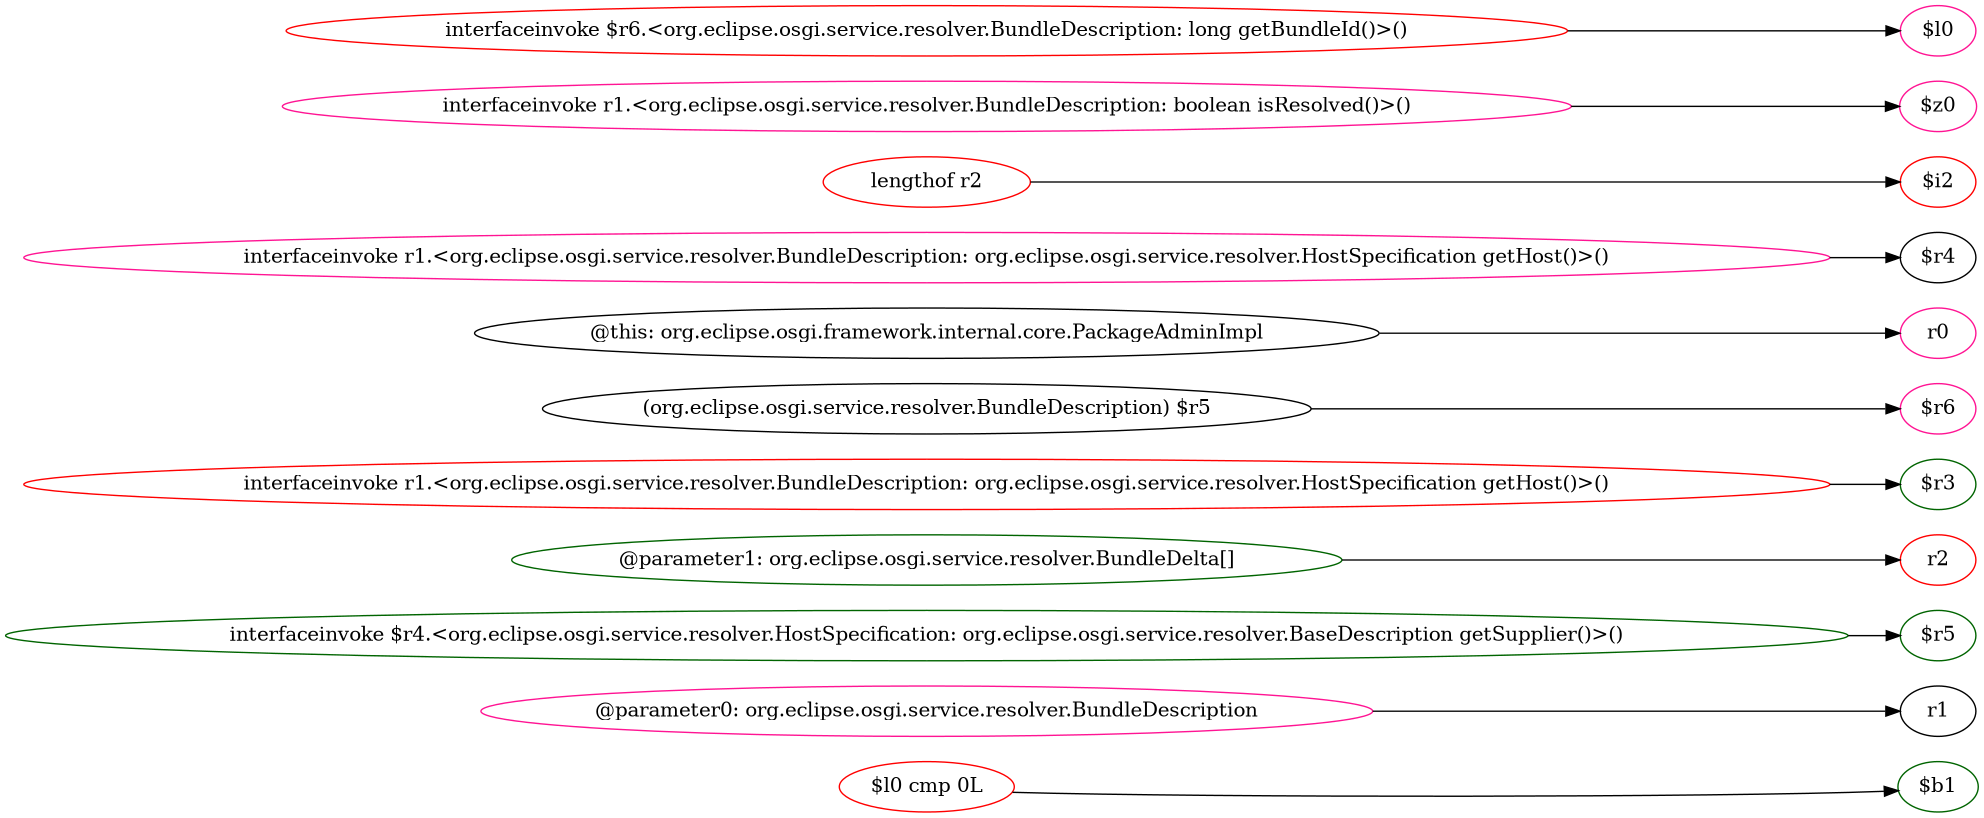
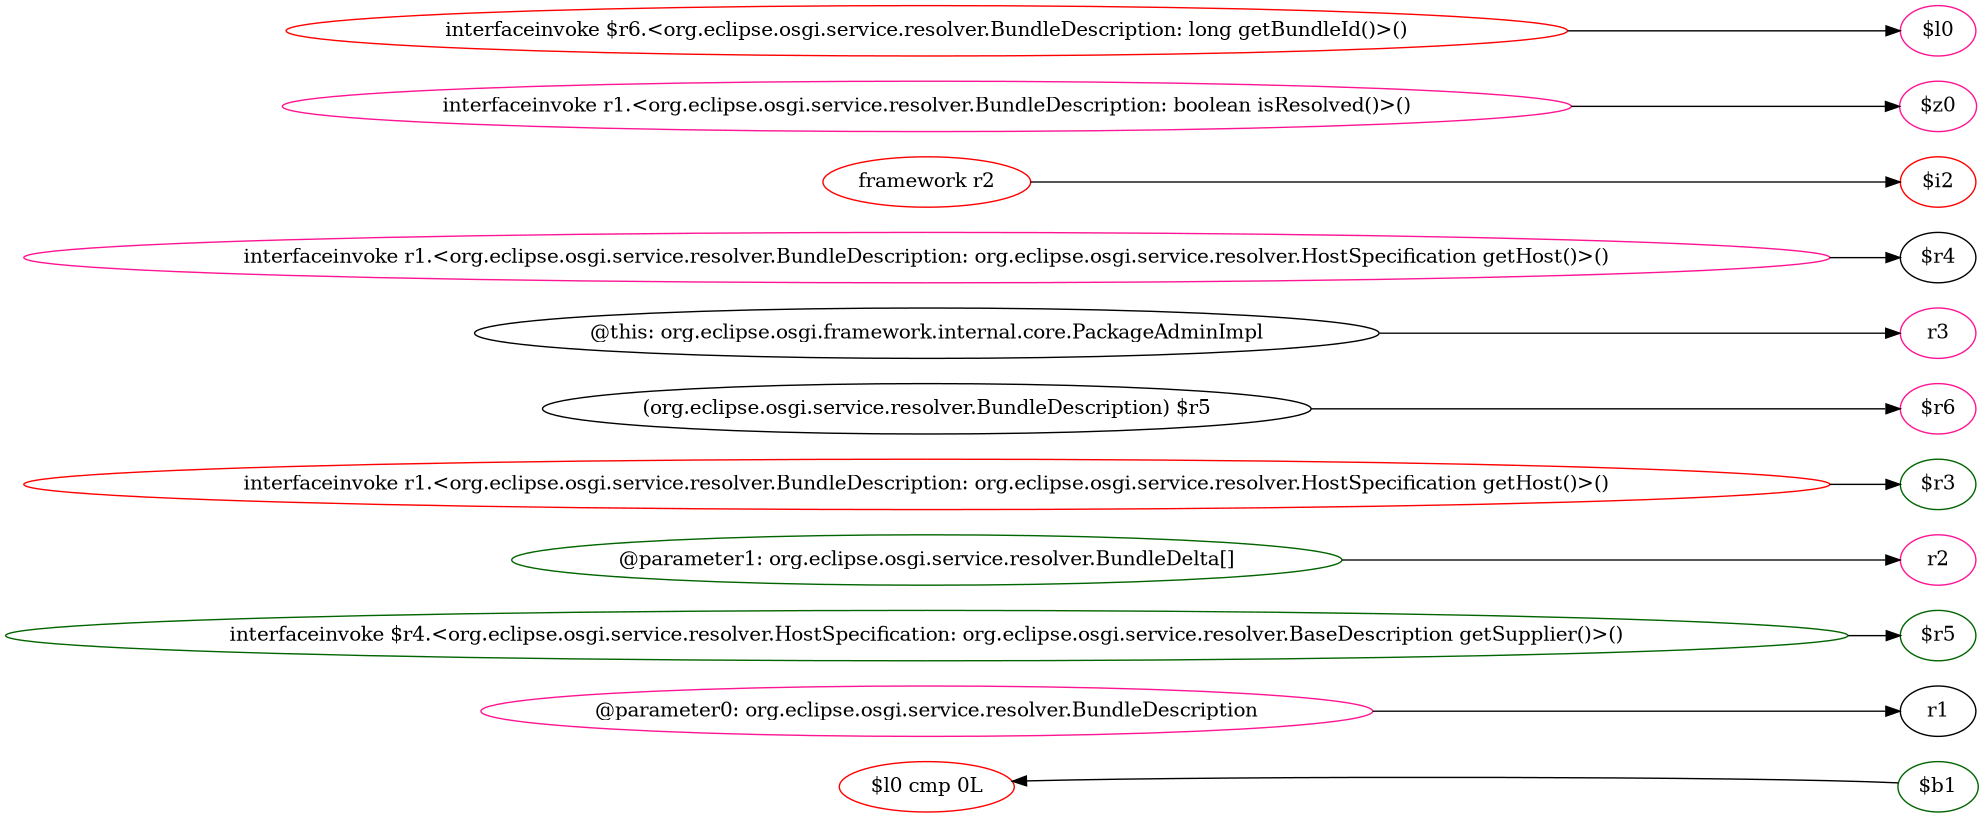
node "lengthof r2": label "lengthof r2" -> "framework r2"
node "r0": label "r0" -> "r3"
node "r2": color red -> deeppink
edge "$l0 cmp 0L" -> "$b1": reversed
